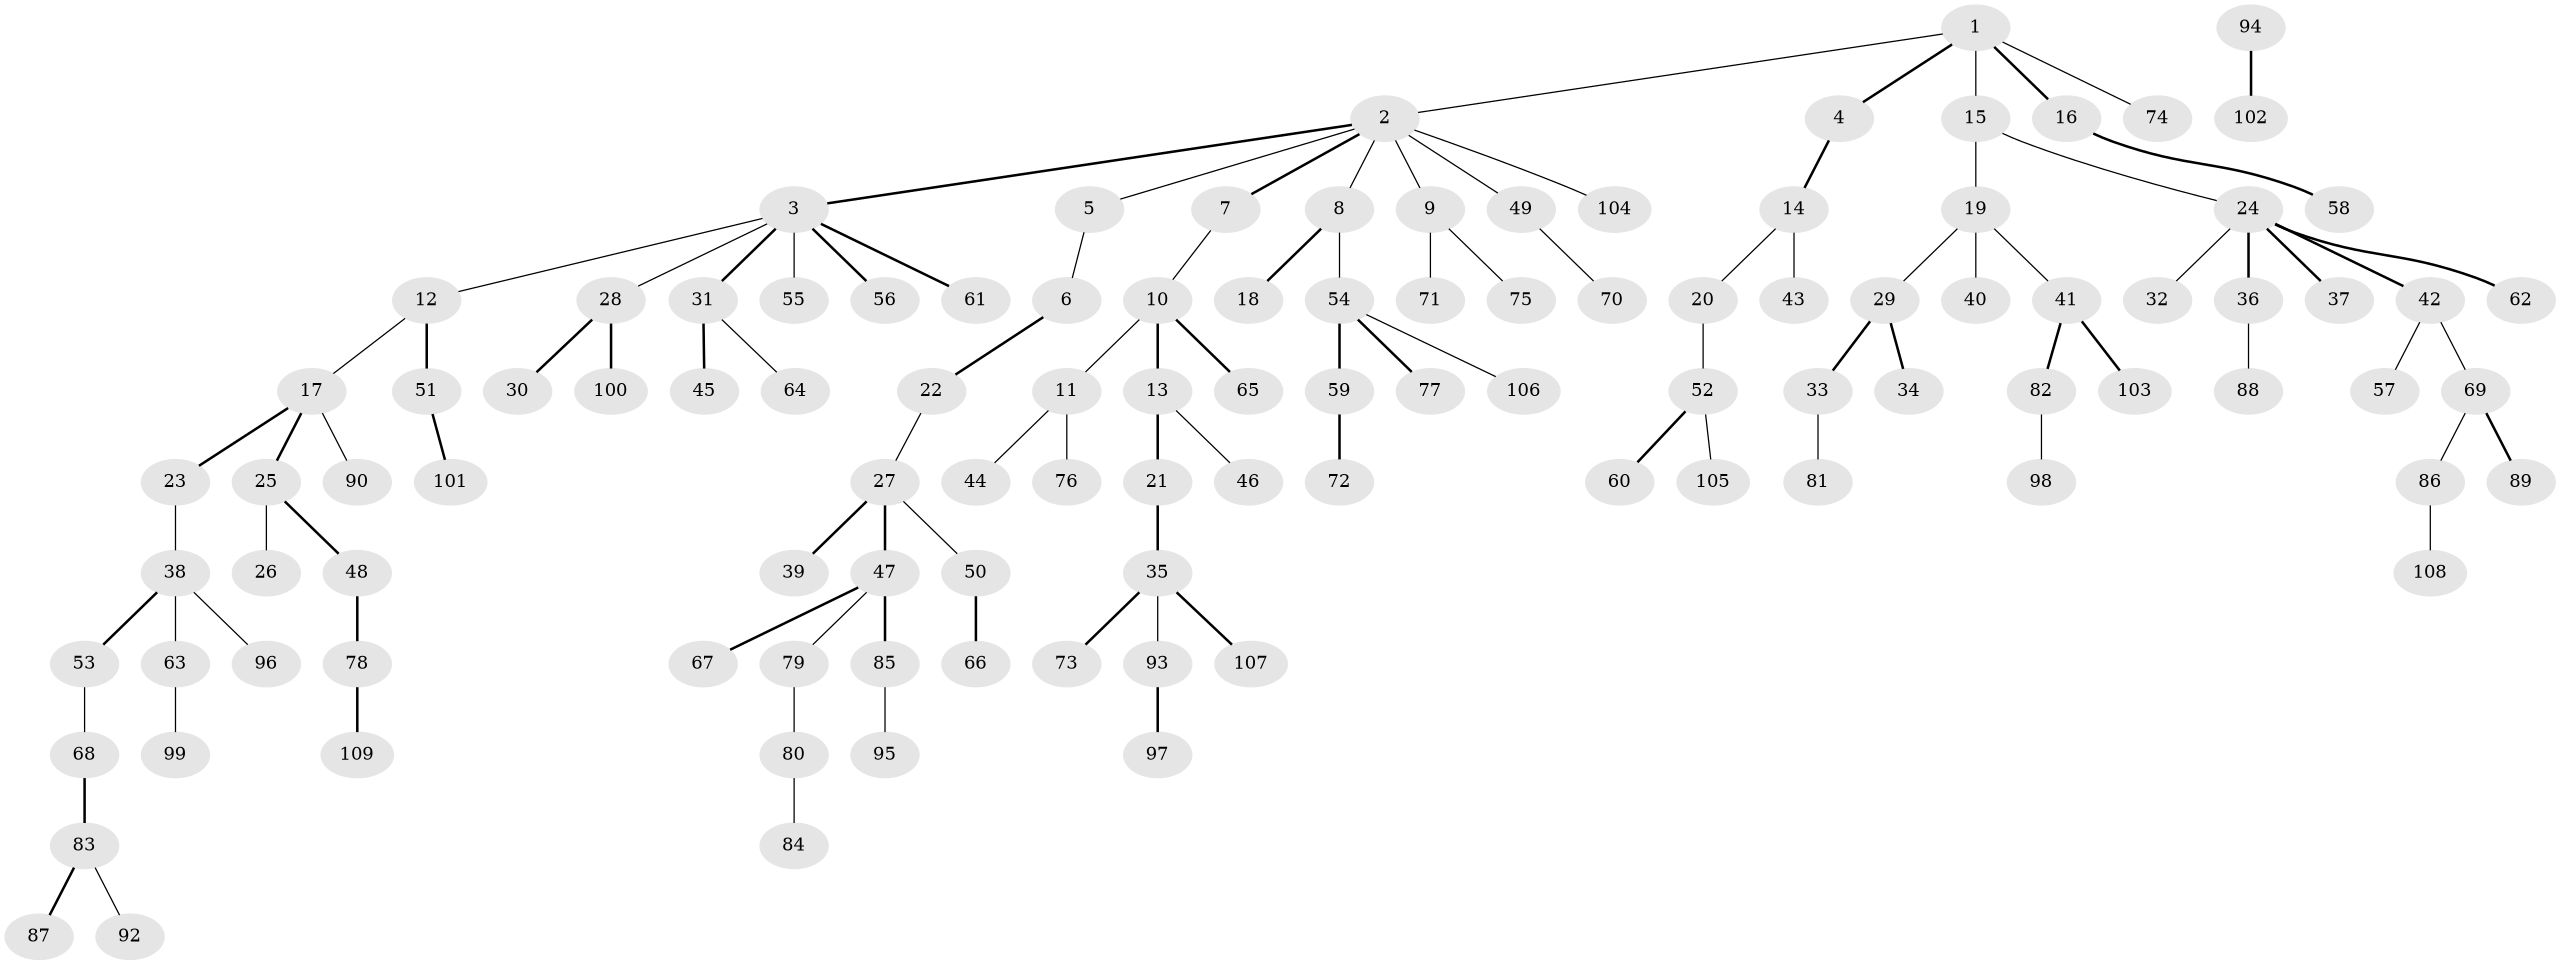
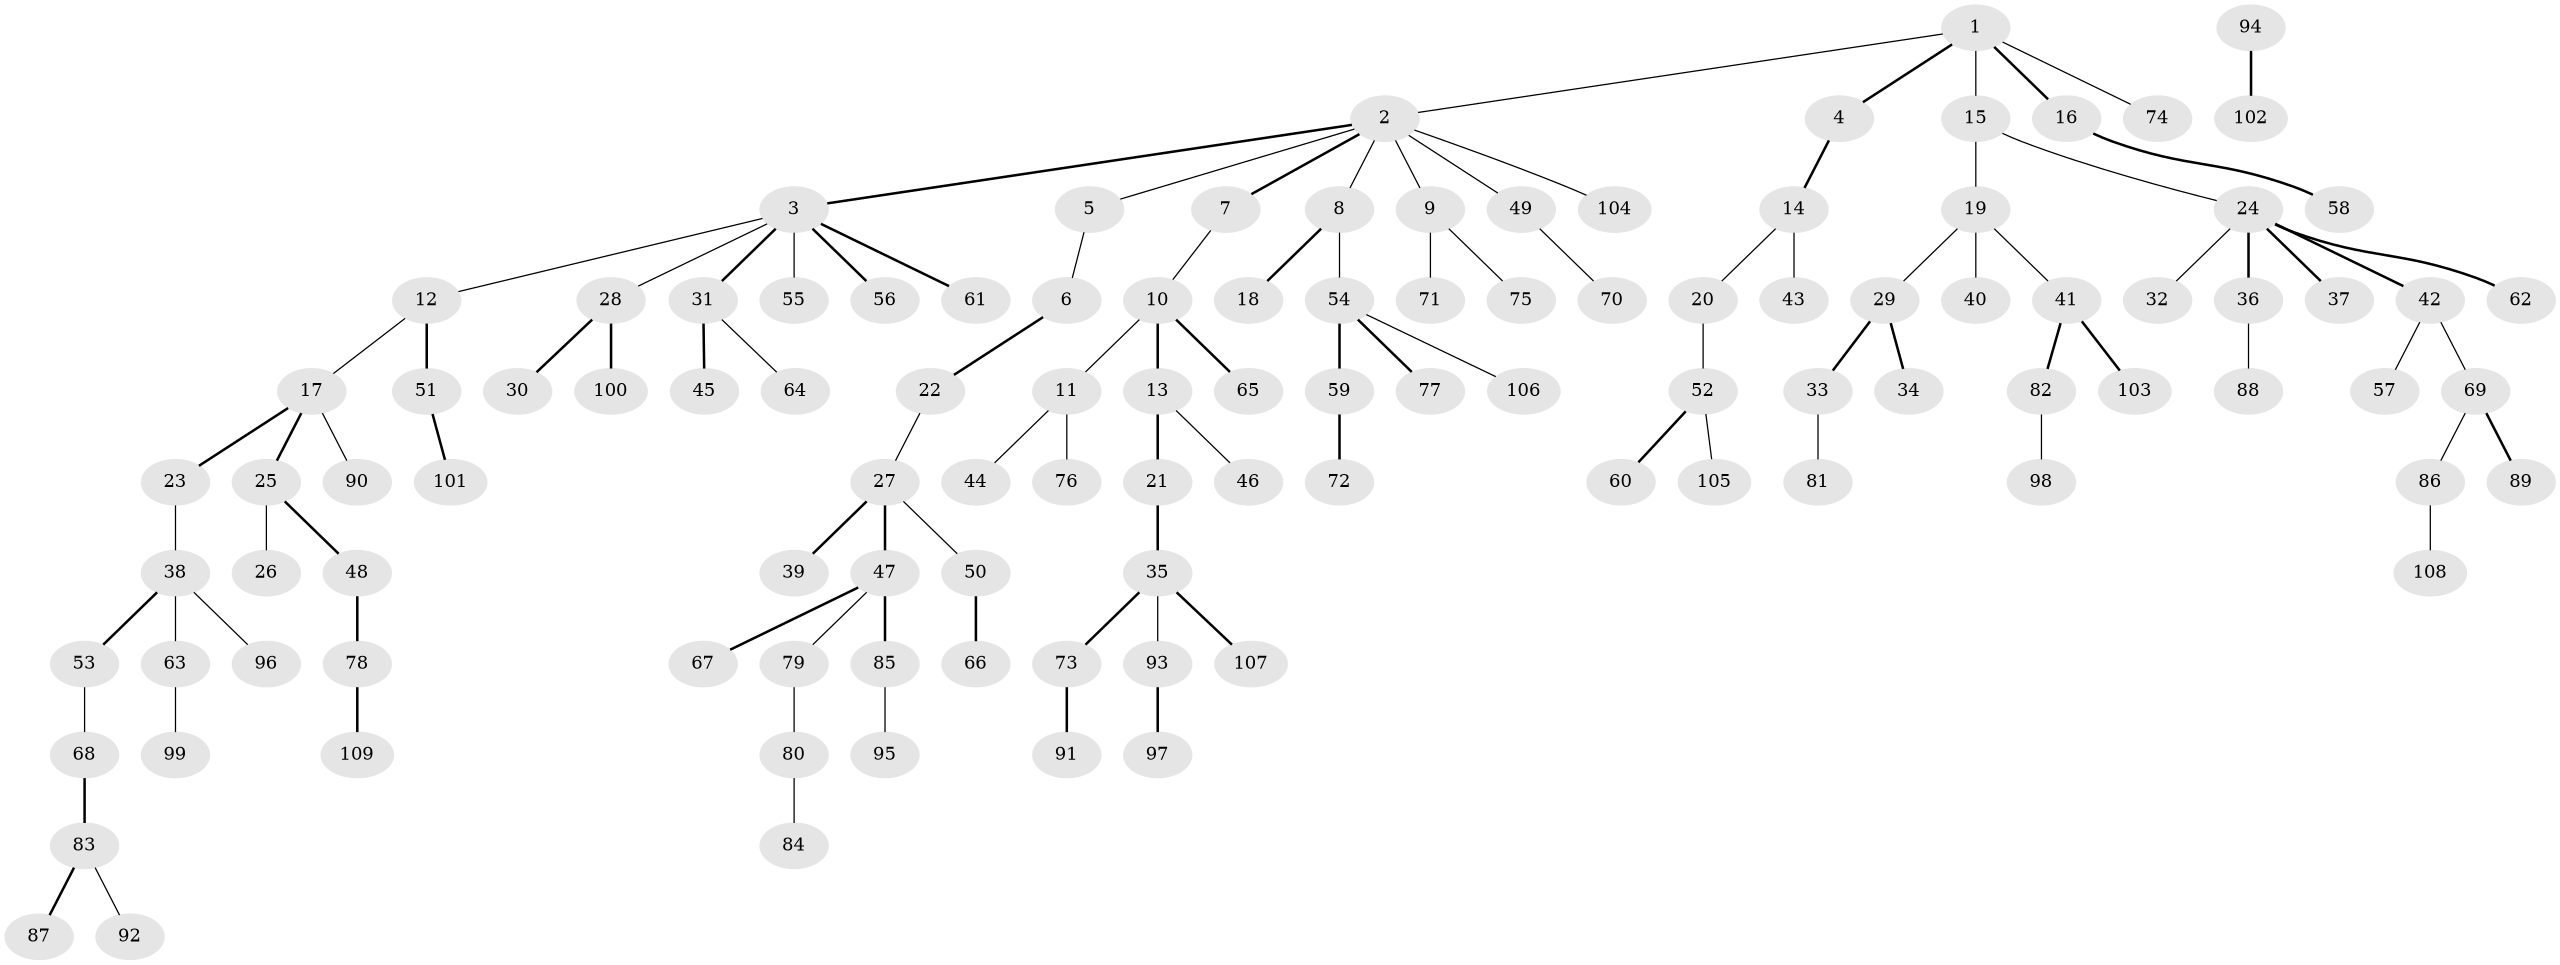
node "91": added
